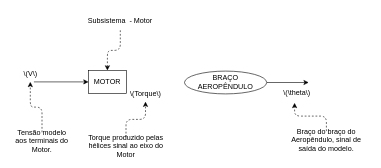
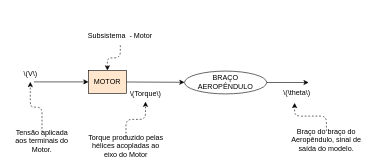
node "Subsistema - Motor": moved (120, 21) -> (120, 36)
node "MOTOR": fillcolor #ffffff -> #ffe6cc
edge "MOTOR" -> "BRAÇO AEROPÊNDULO": added
node "Tensão modelo aos terminais do Motor.": label "Tensão modelo aos terminais do Motor." -> "Tensão aplicada aos terminais do Motor."
node "Torque produzido pelas hélices sinal ao eixo do Motor": label "Torque produzido pelas hélices sinal ao eixo do Motor" -> "Torque produzido pelas hélices acopladas ao eixo do Motor"
